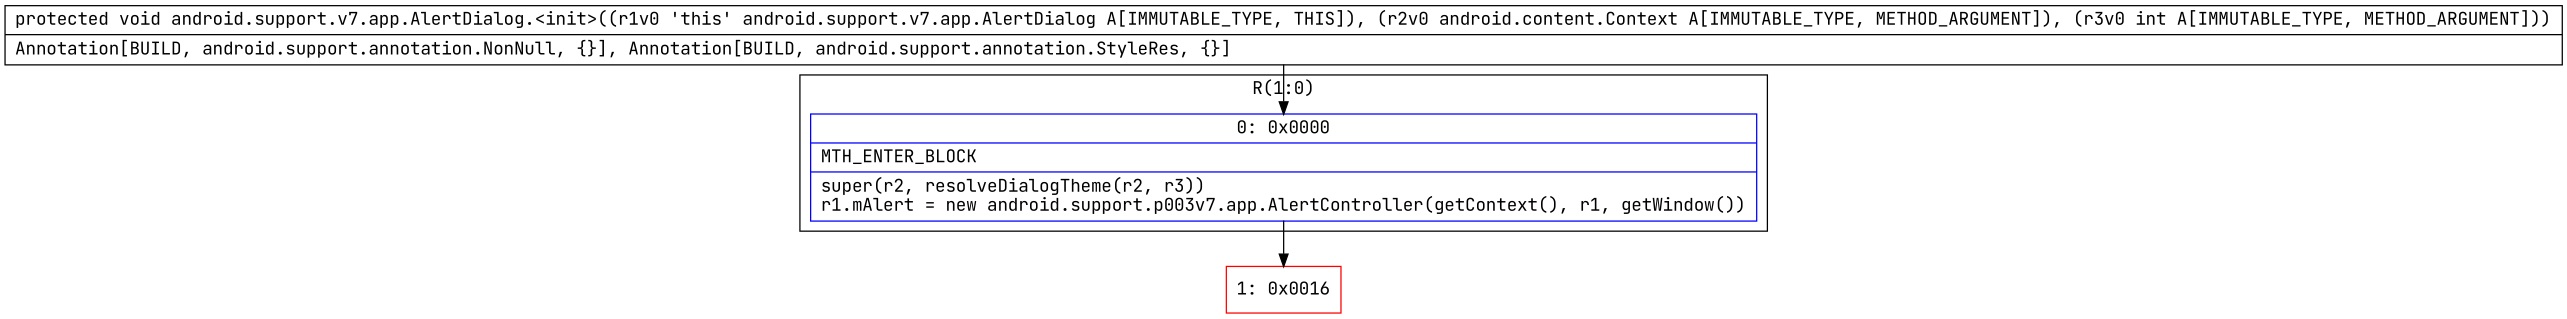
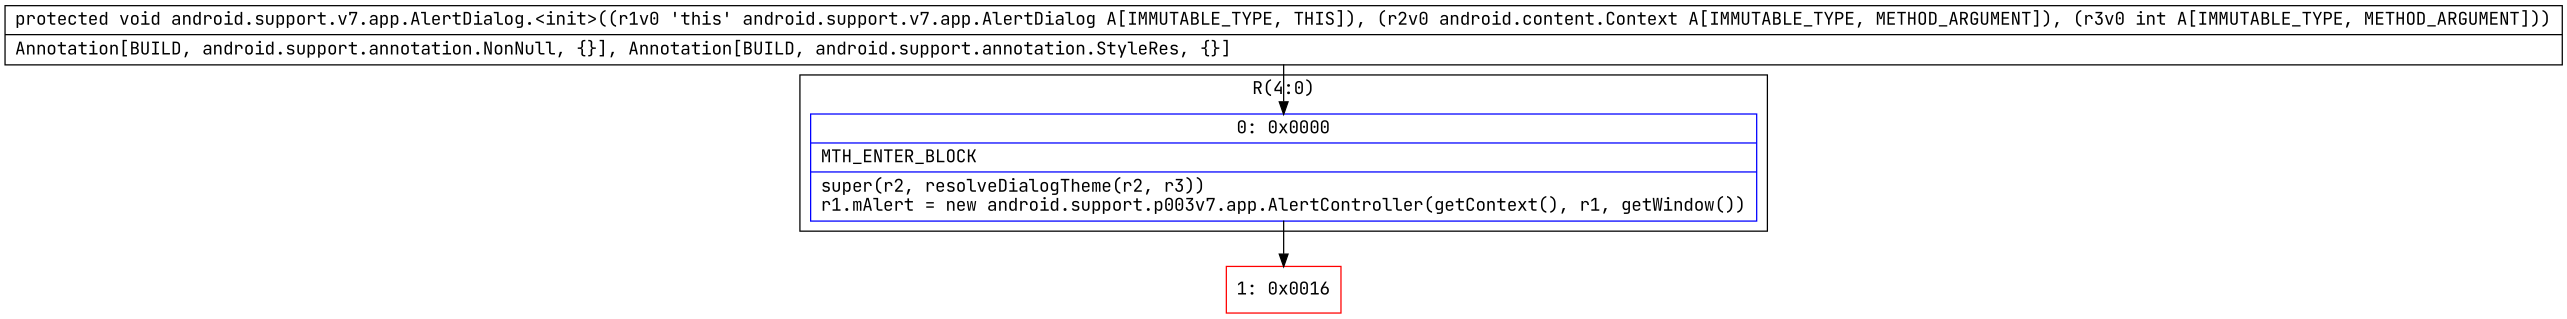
cluster "R(1:0)": label "R(1:0)" -> "R(4:0)"
